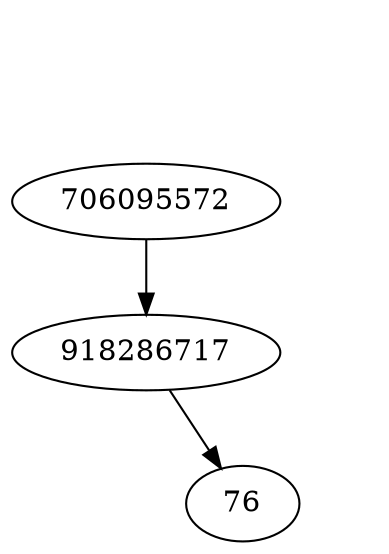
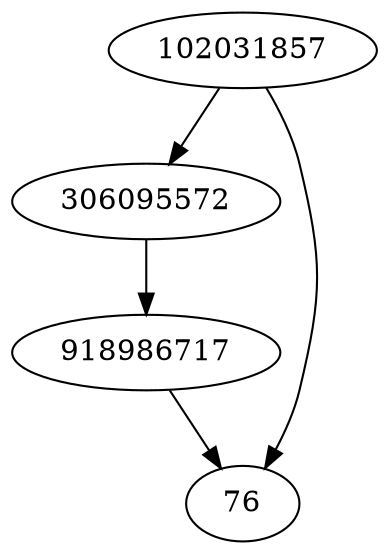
node "102031857": added
node "706095572": label "706095572" -> "306095572"
node "918286717": label "918286717" -> "918986717"
